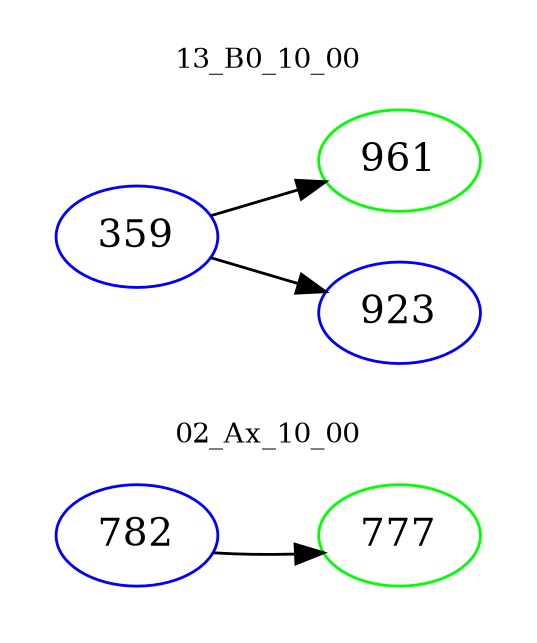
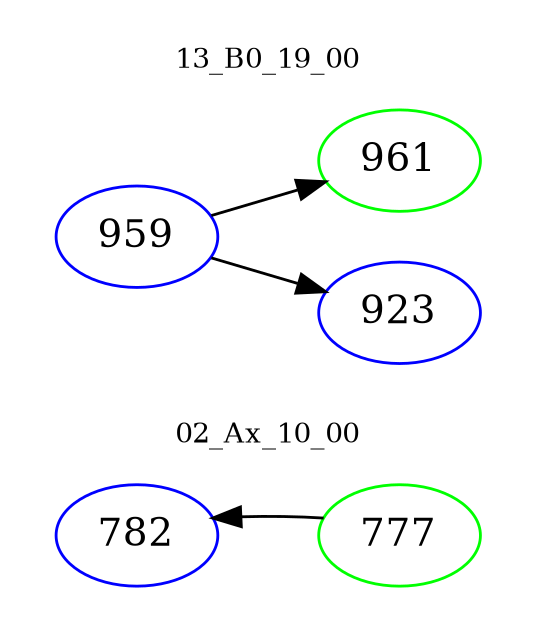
cluster "13_B0_10_00": label "13_B0_10_00" -> "13_B0_19_00"
node "359": label "359" -> "959"
edge "782" -> "777": reversed
